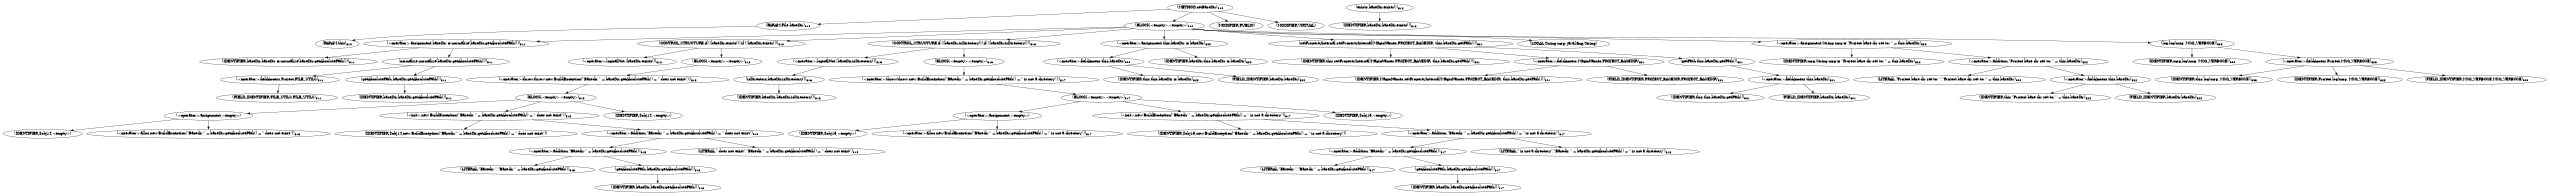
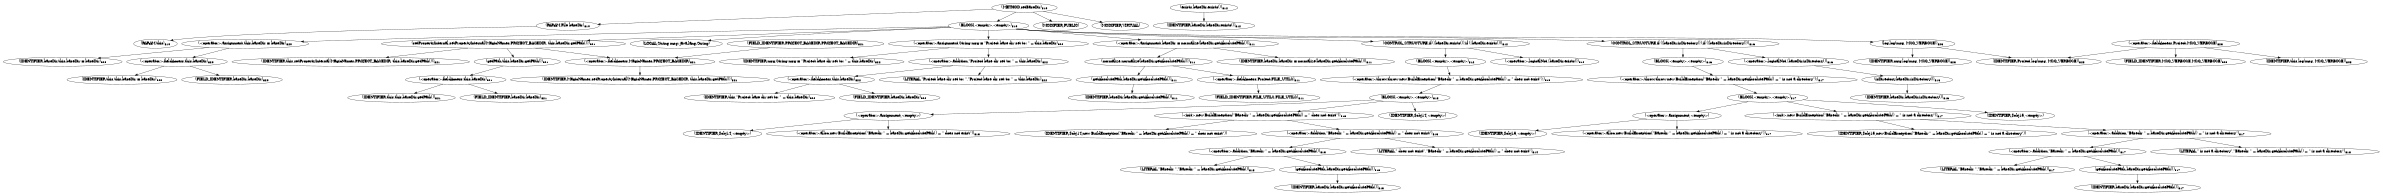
edge "(log,log(msg, MSG_VERBOSE))" -> "(<operator>.fieldAccess,Project.MSG_VERBOSE)": now "(log,log(msg, MSG_VERBOSE))" -> "(IDENTIFIER,Project,log(msg, MSG_VERBOSE))"
edge "(<operator>.fieldAccess,MagicNames.PROJECT_BASEDIR)" -> "(FIELD_IDENTIFIER,PROJECT_BASEDIR,PROJECT_BASEDIR)": reversed
